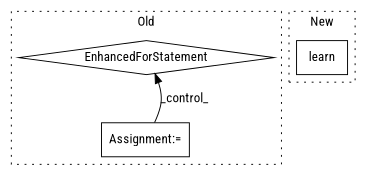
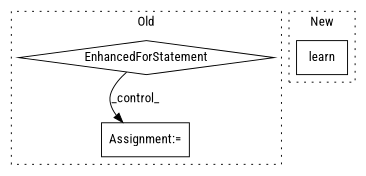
edge "Assignment:=" -> "EnhancedForStatement": reversed
